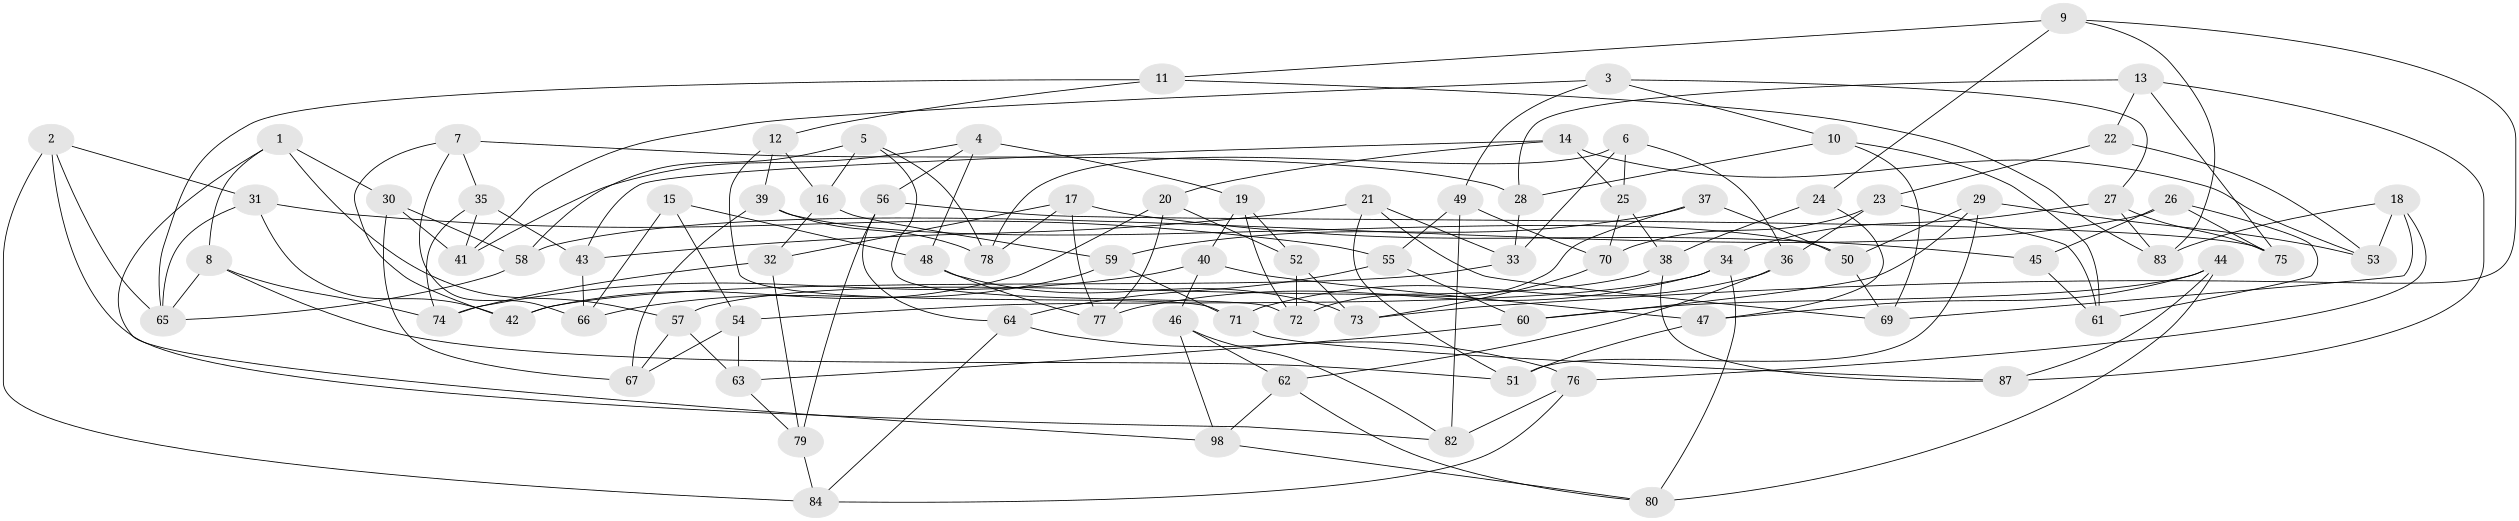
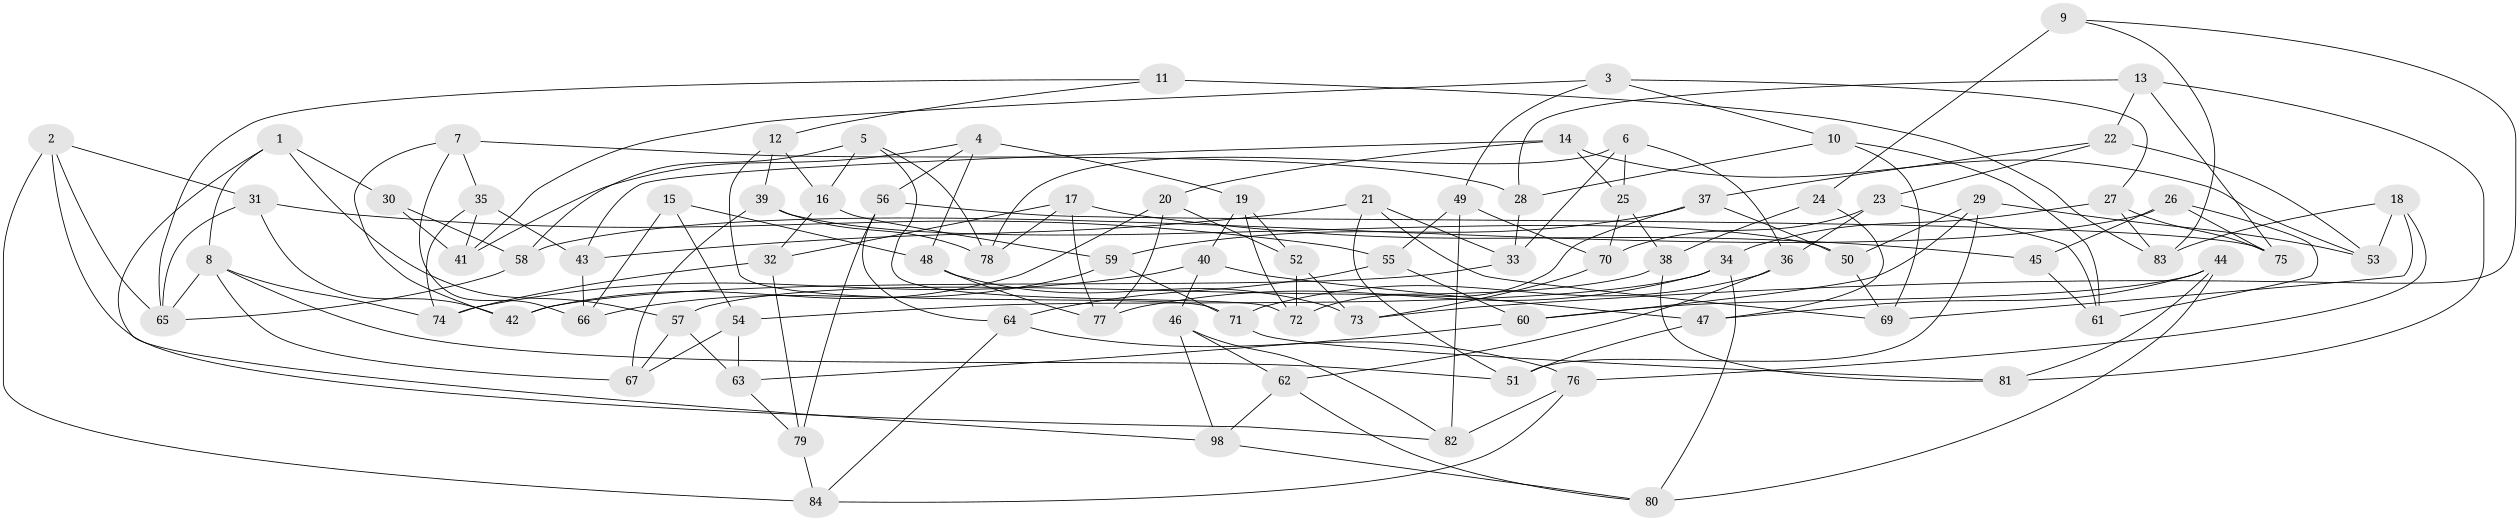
edge "9" -- "11": removed
edge "22" -- "37": added
edge "30" -- "67": now "8" -- "67"
node "87": label "87" -> "81"
